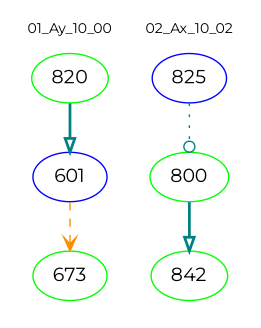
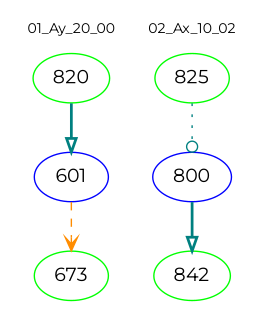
cluster "01_Ay_10_00": label "01_Ay_10_00" -> "01_Ay_20_00"
node "825": color blue -> green
node "800": color green -> blue
